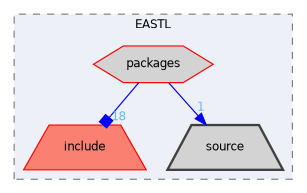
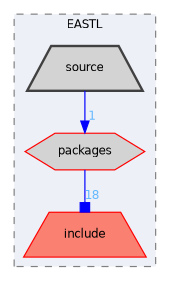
edge "packages" -> "source": reversed
